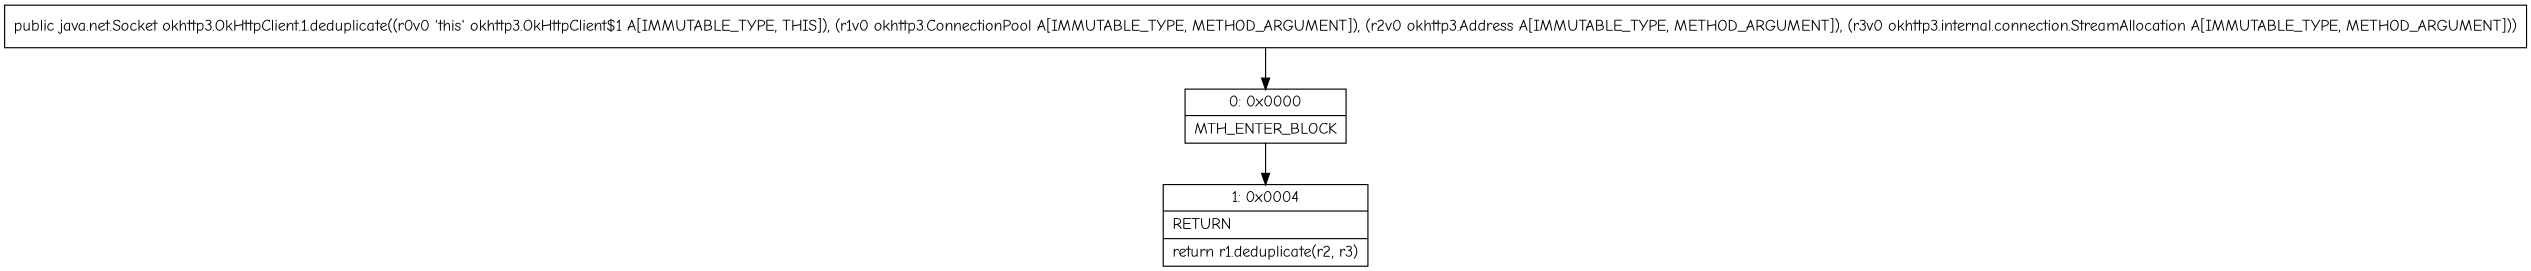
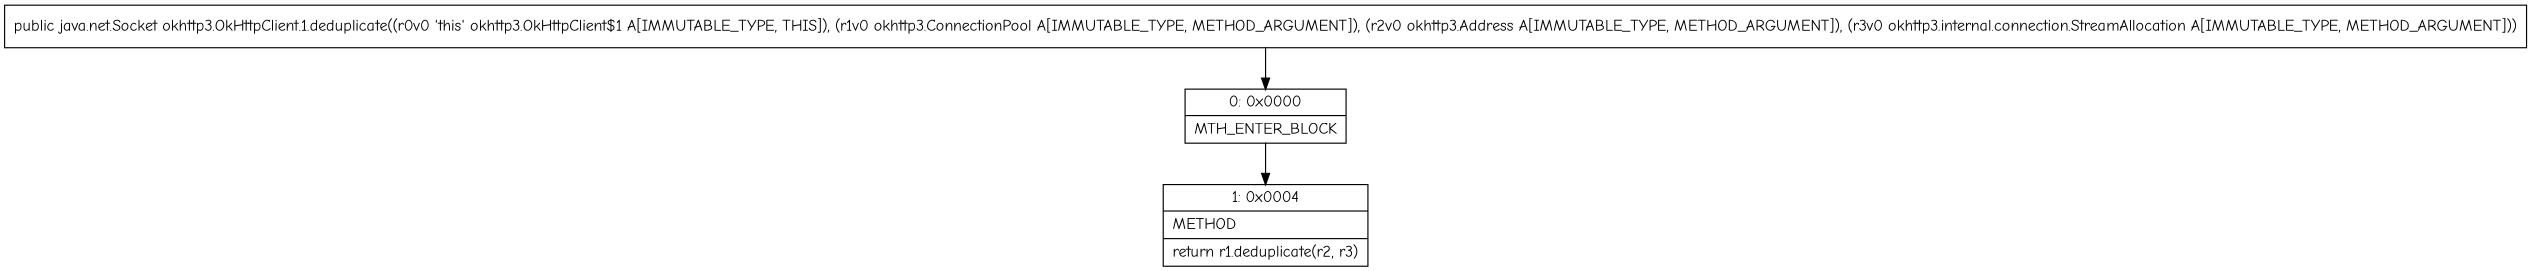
node "1: 0x0004": text "RETURN" -> "METHOD"
